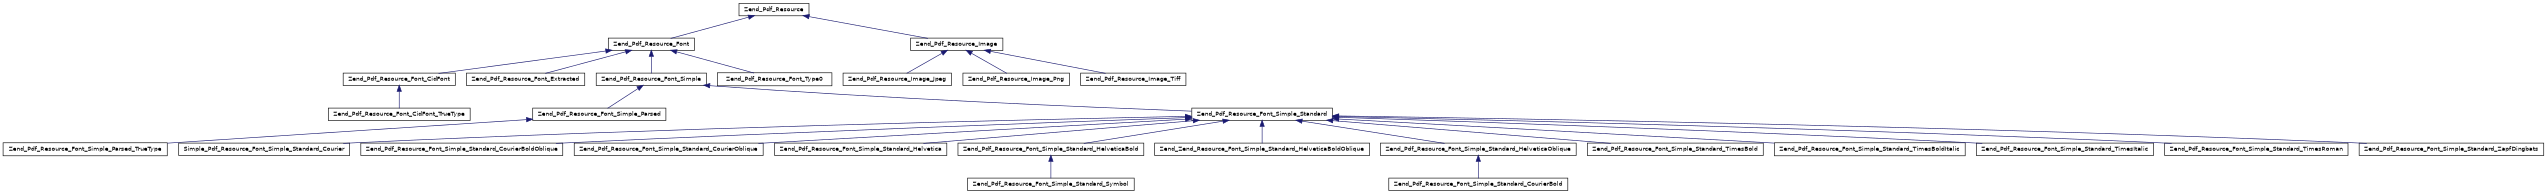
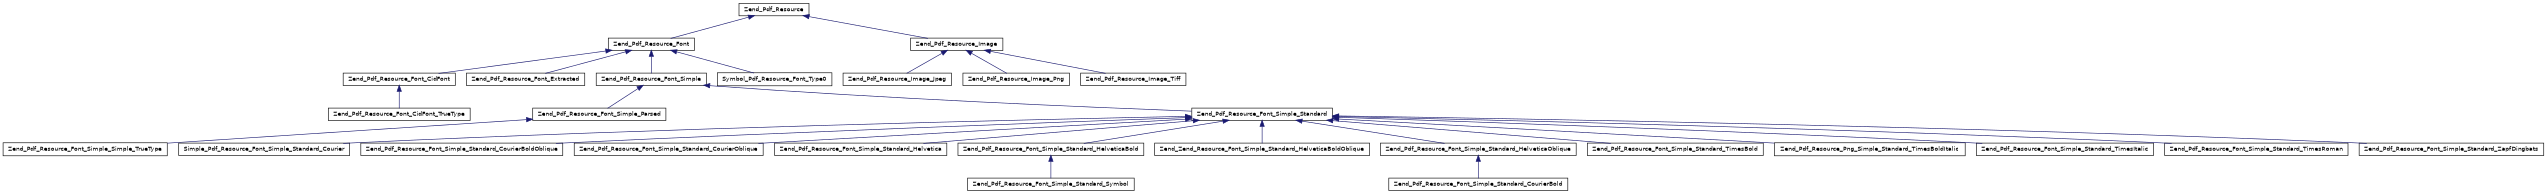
node "Zend_Pdf_Resource_Font_Type0": label "Zend_Pdf_Resource_Font_Type0" -> "Symbol_Pdf_Resource_Font_Type0"
node "Zend_Pdf_Resource_Font_Simple_Parsed_TrueType": label "Zend_Pdf_Resource_Font_Simple_Parsed_TrueType" -> "Zend_Pdf_Resource_Font_Simple_Simple_TrueType"
node "Zend_Pdf_Resource_Font_Simple_Standard_TimesBoldItalic": label "Zend_Pdf_Resource_Font_Simple_Standard_TimesBoldItalic" -> "Zend_Pdf_Resource_Png_Simple_Standard_TimesBoldItalic"
